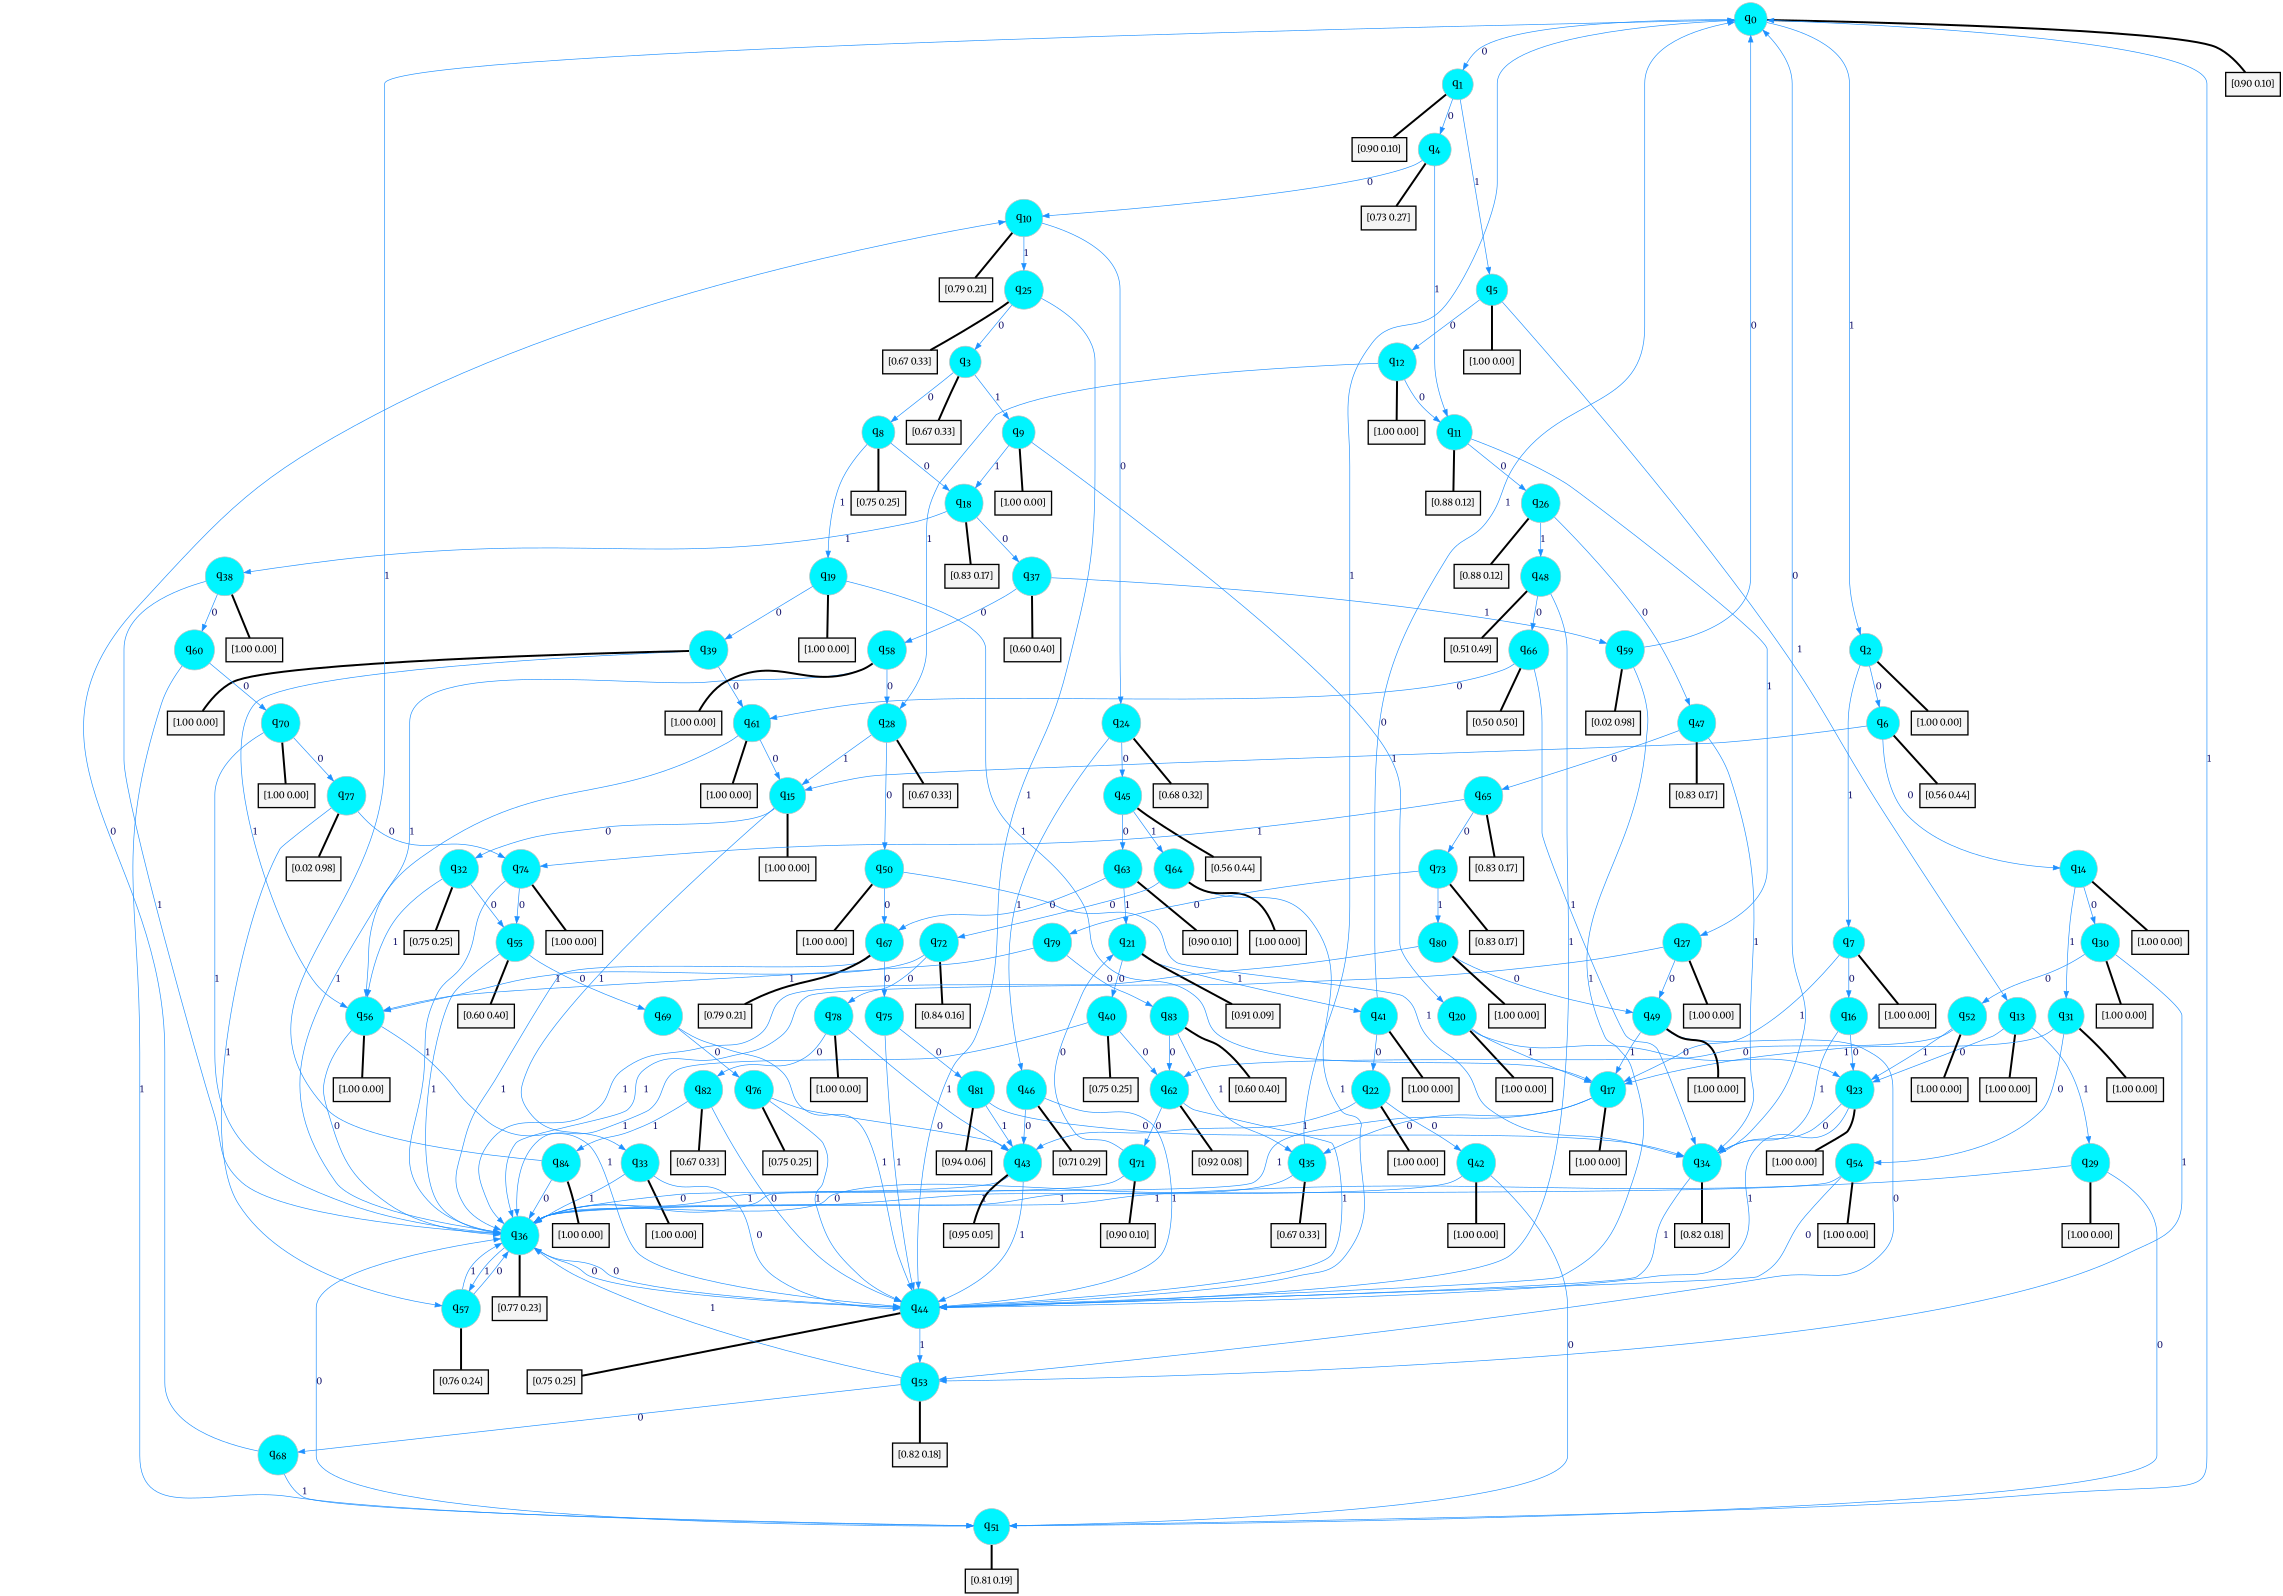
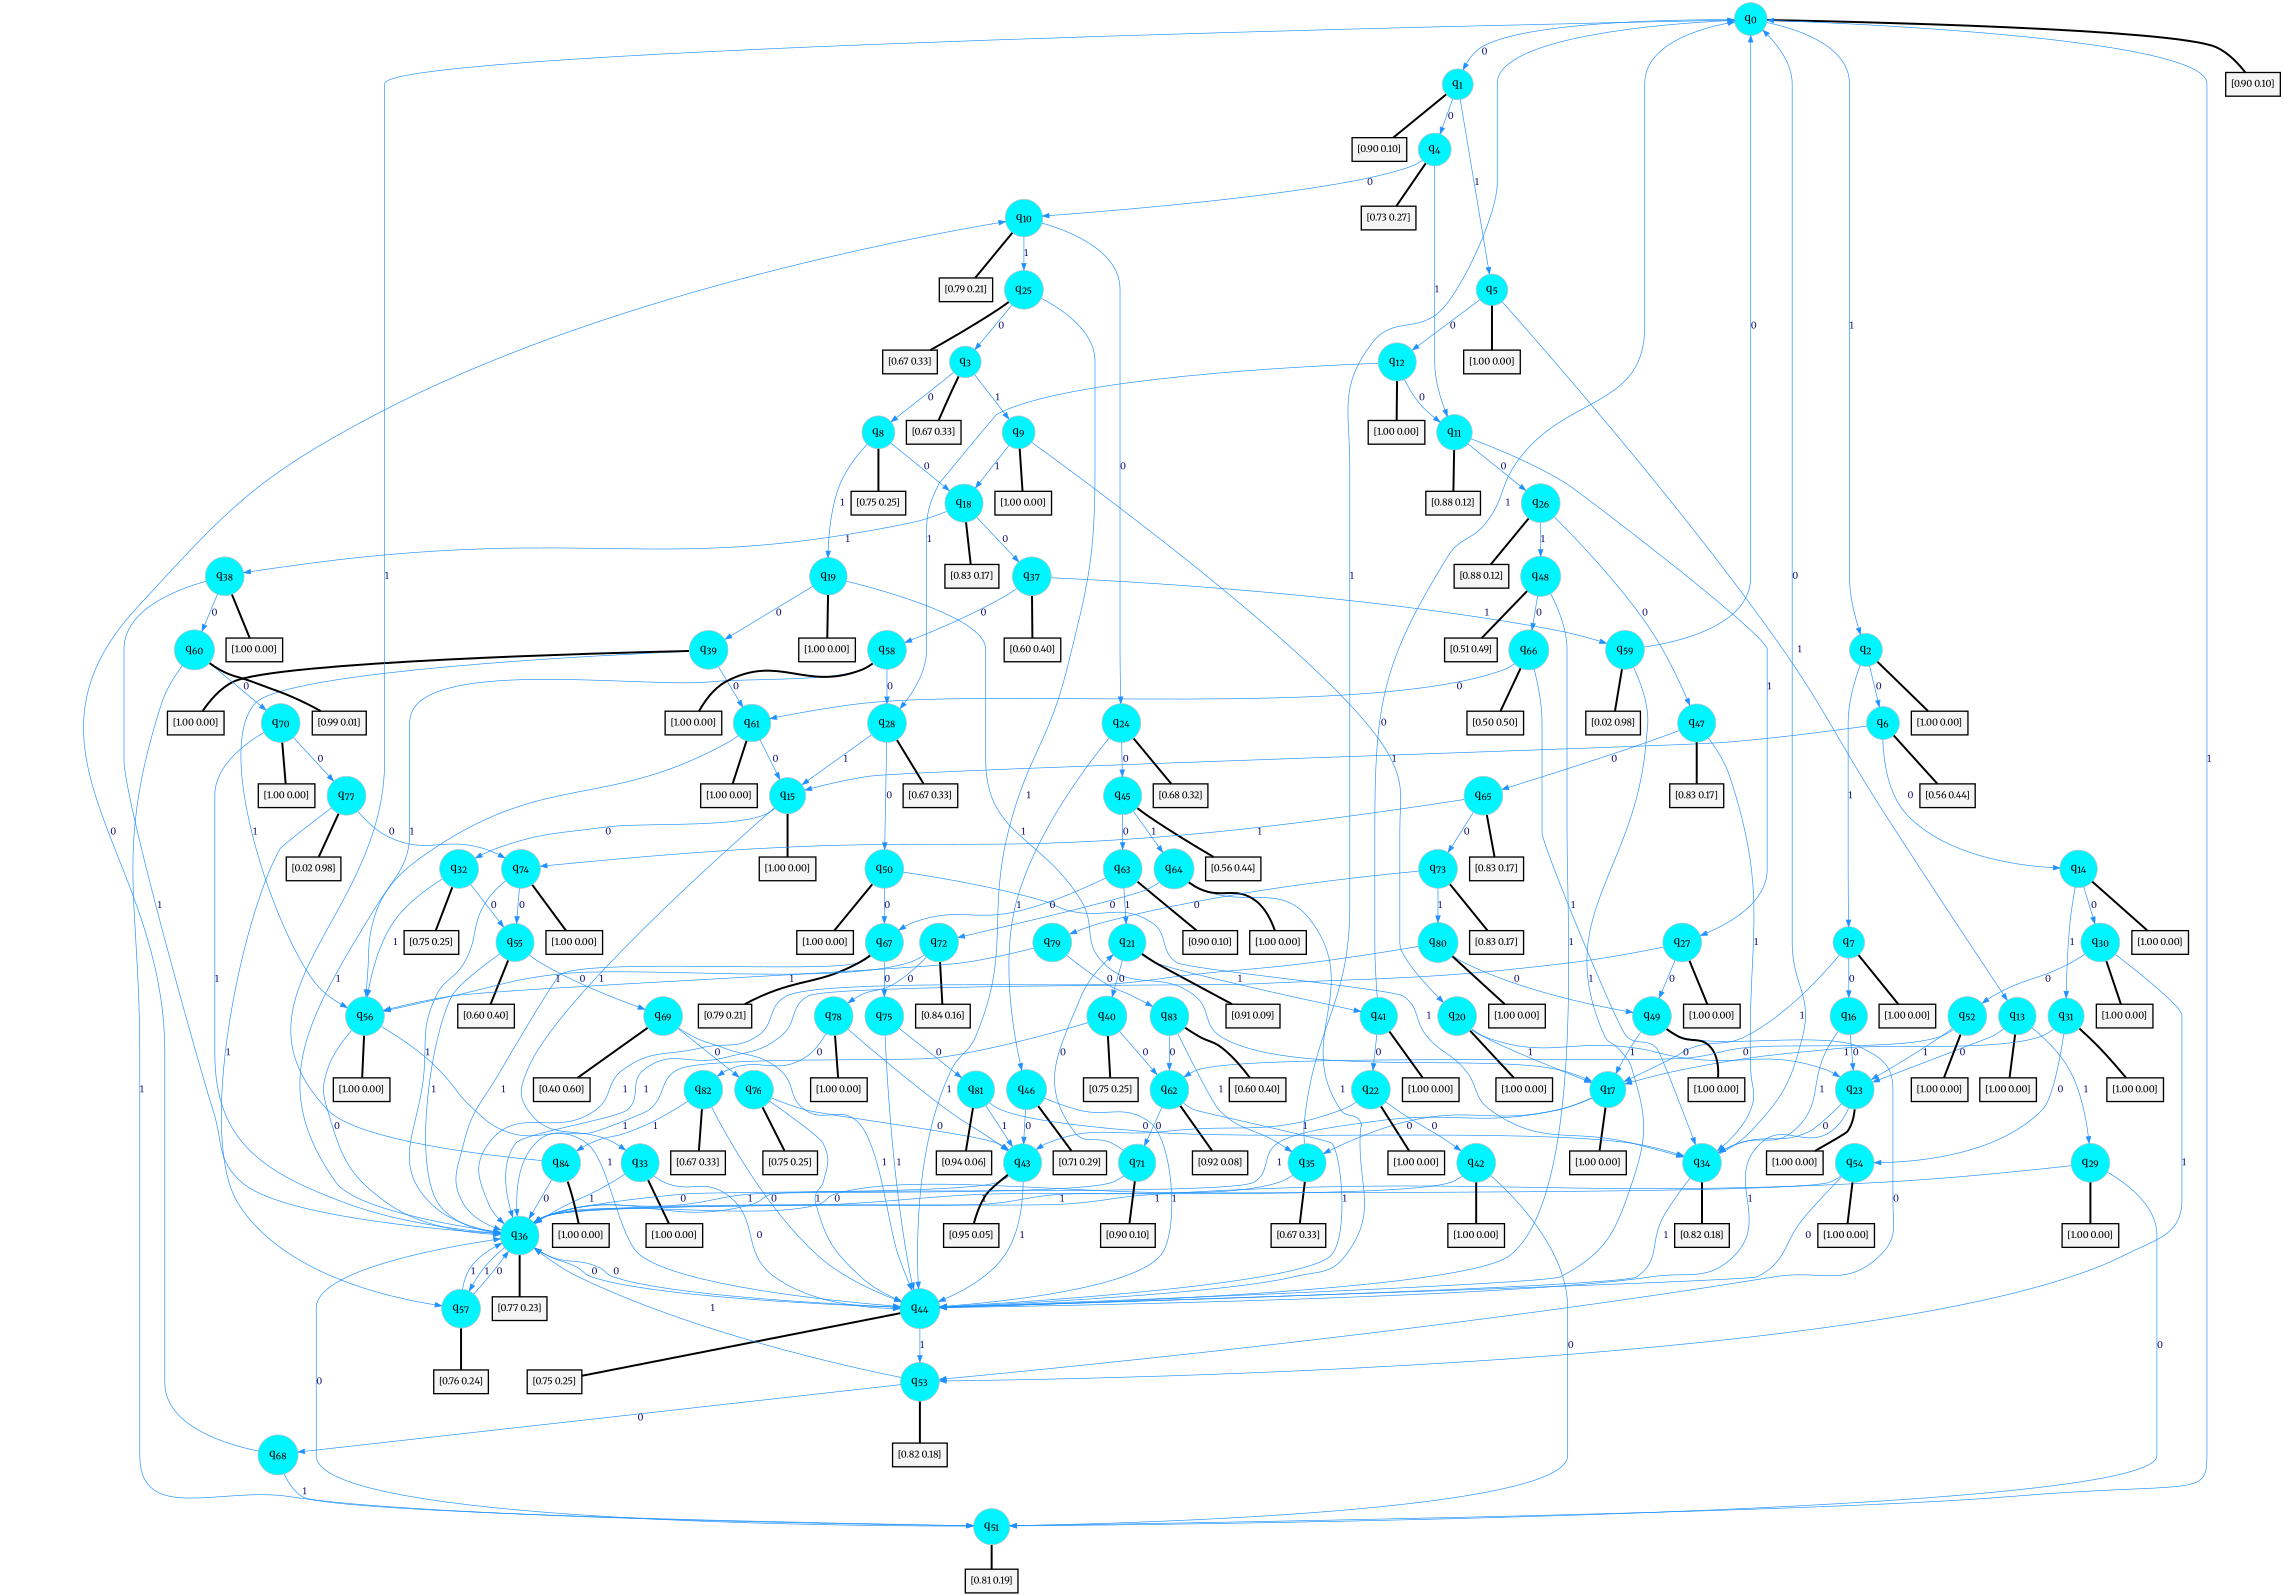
node "[0.99 0.01]": added
node "[0.40 0.60]": added
